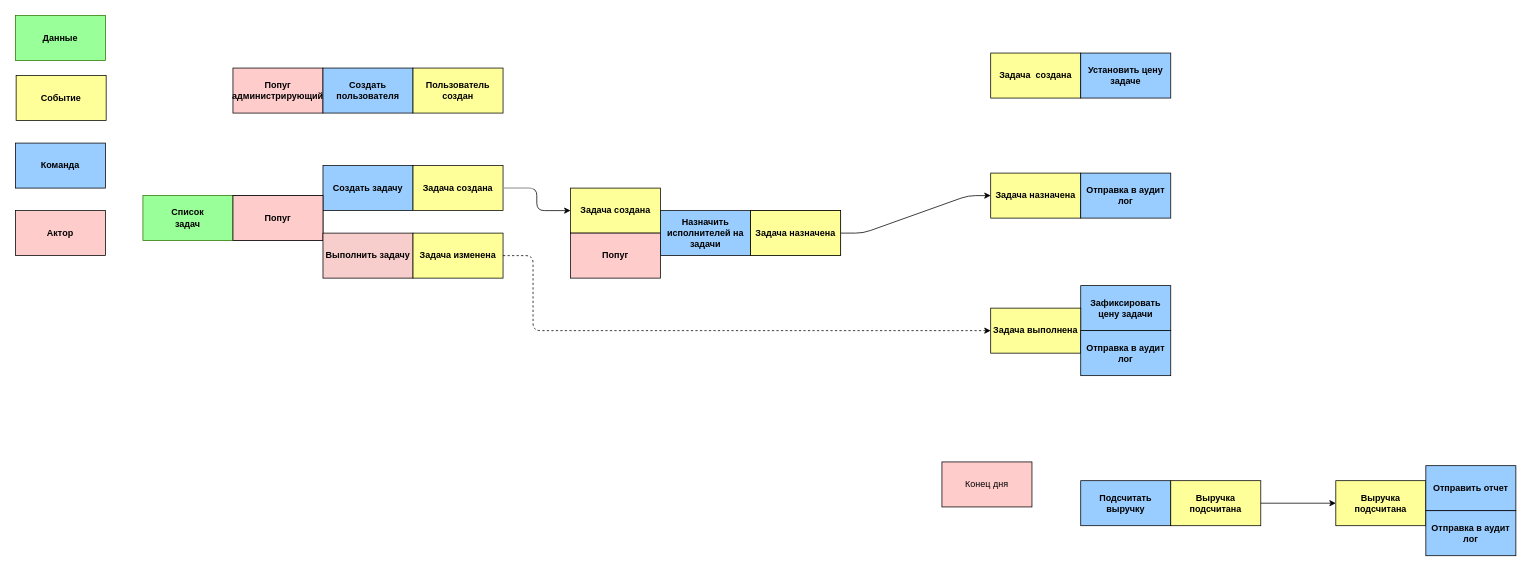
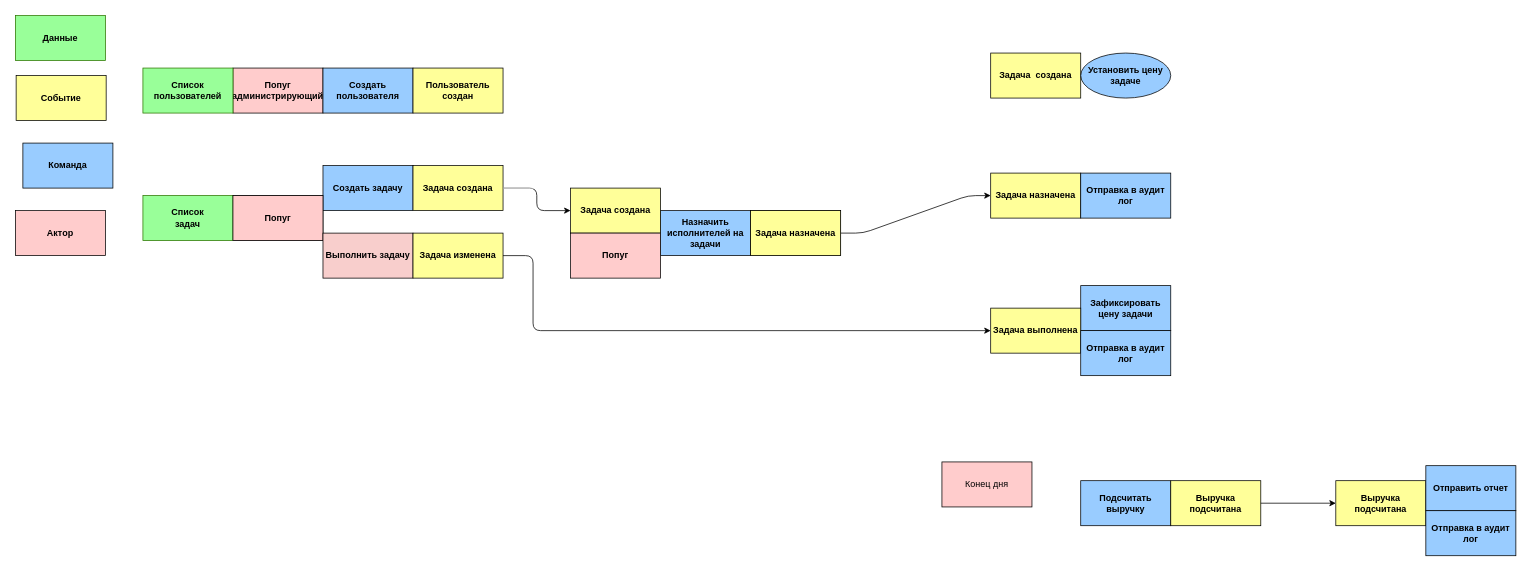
node "Установить цену задаче": shape rectangle -> ellipse
node "Список пользователей": added
node "Команда": moved (60, 165) -> (68, 165)
edge "Задача изменена" -> "Задача выполнена": style dashed -> solid
